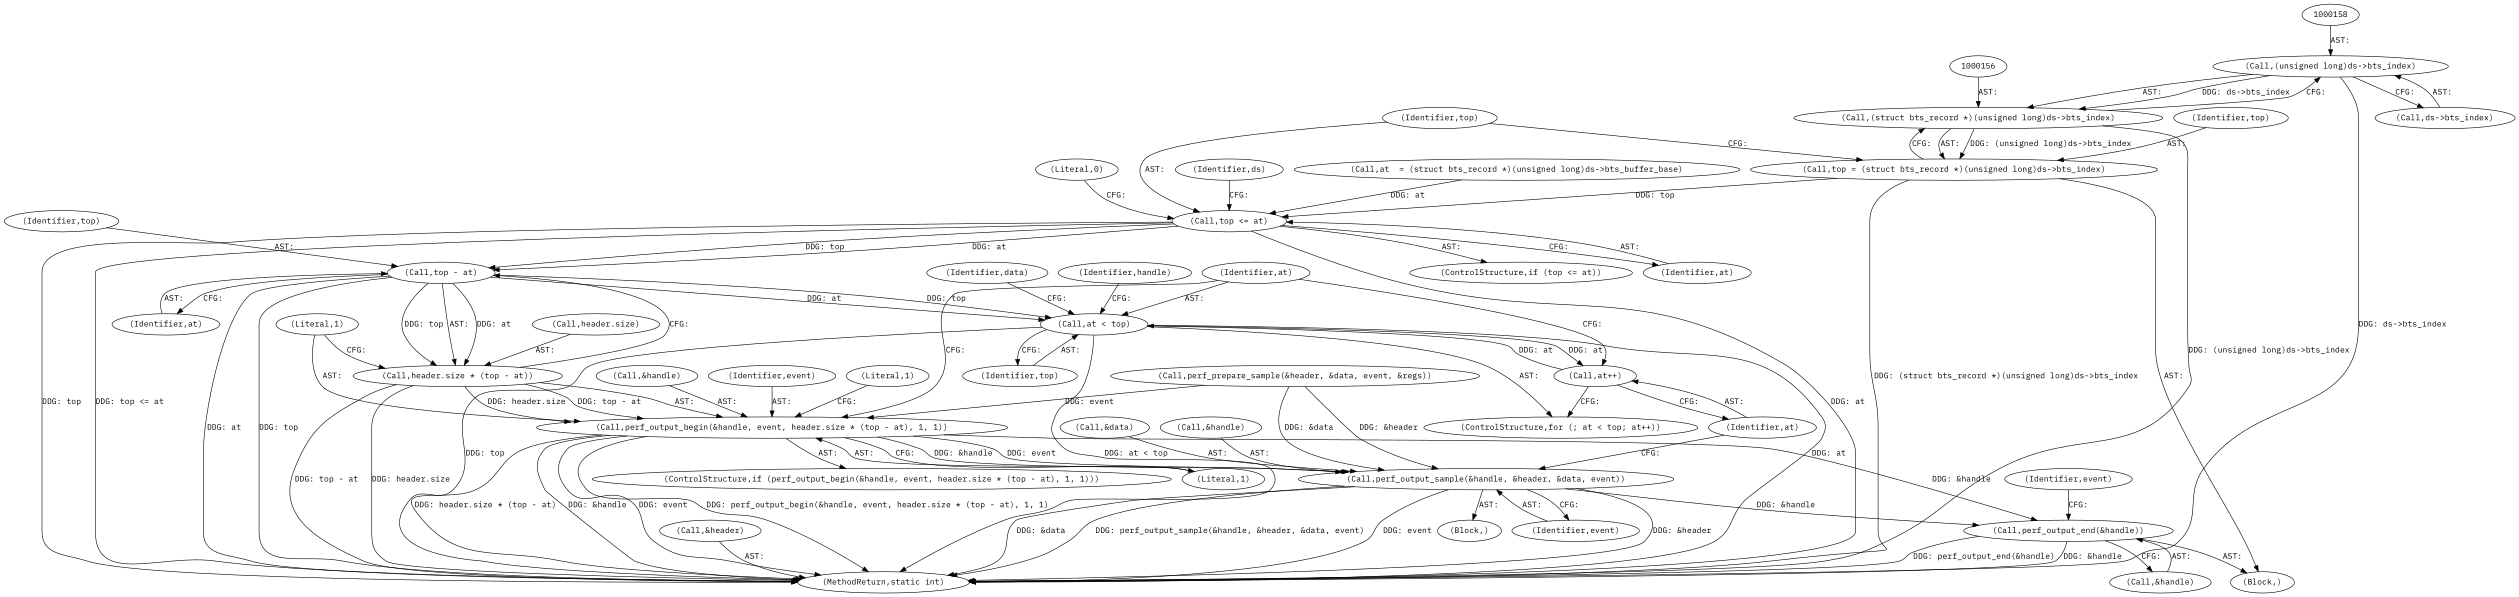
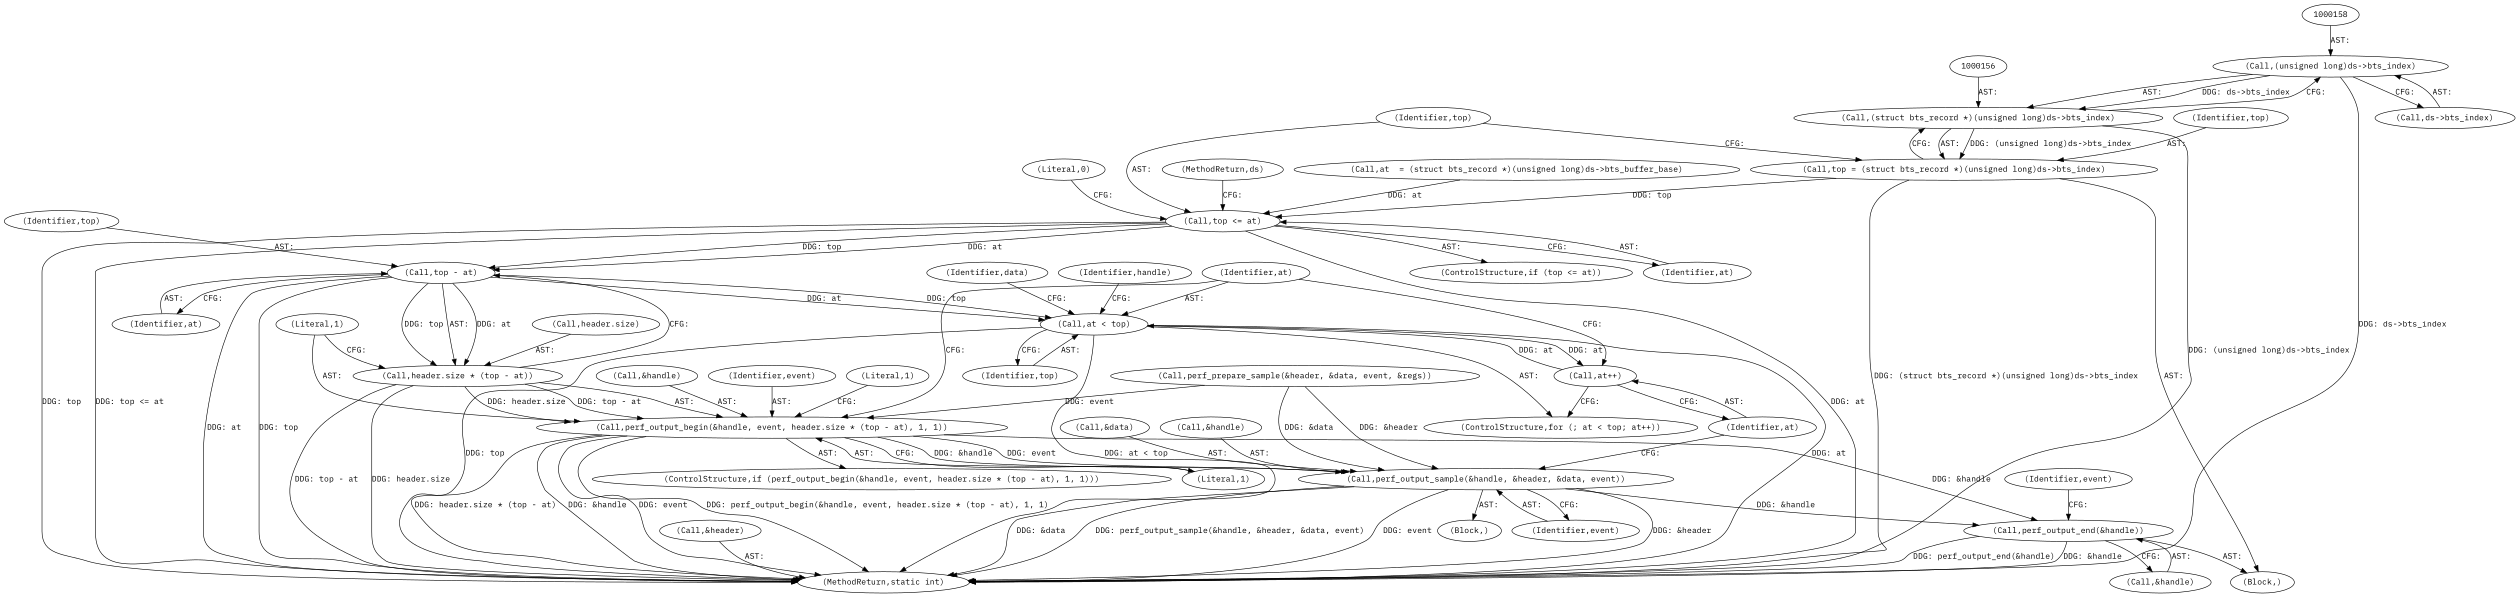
node "(Identifier,ds)": label "(Identifier,ds)" -> "(MethodReturn,ds)"
